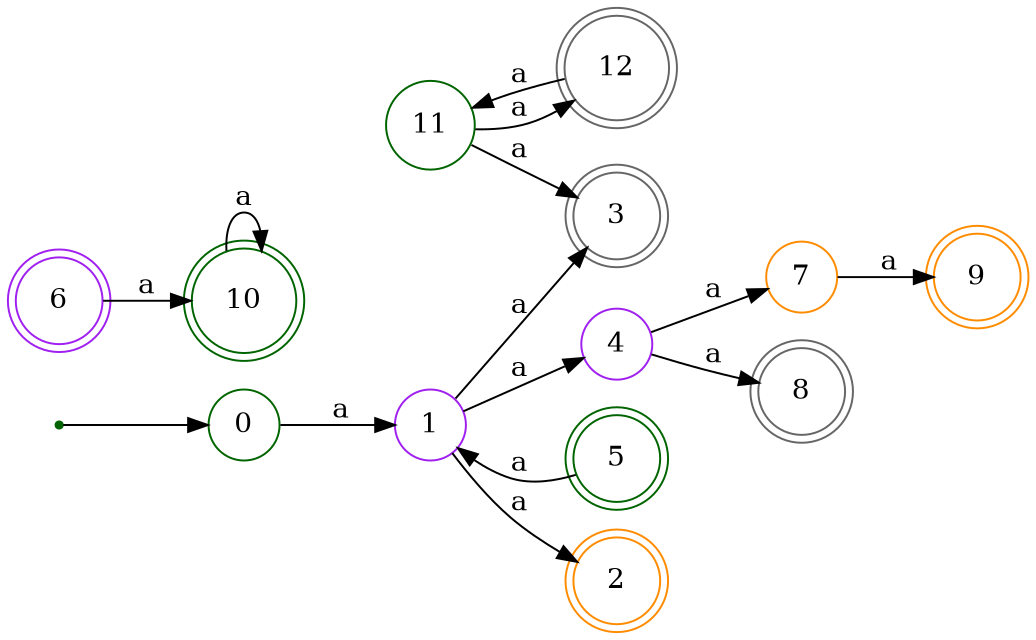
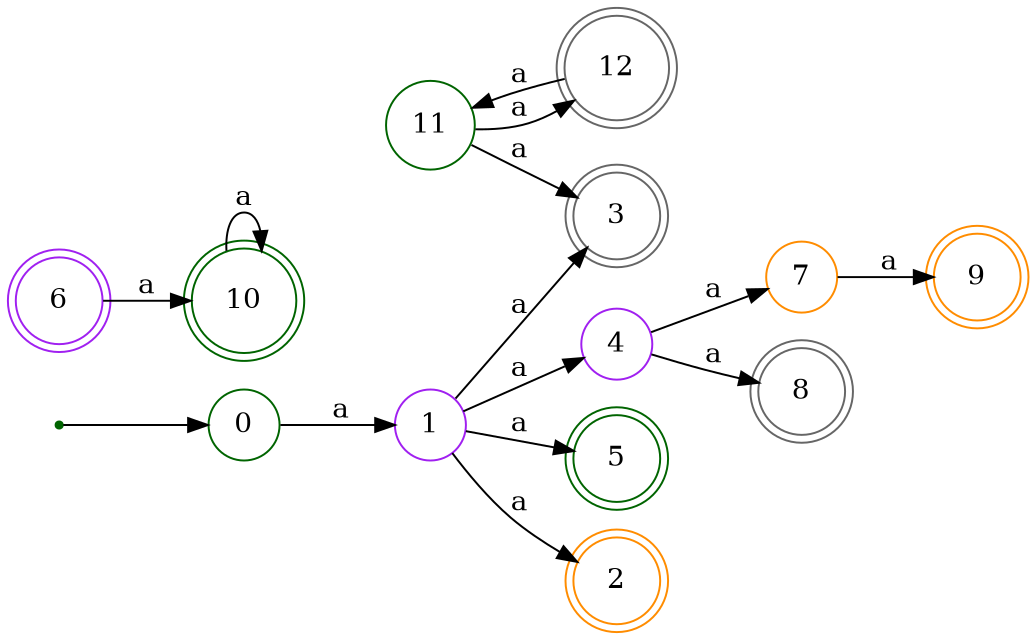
edge "5" -> "1": reversed
